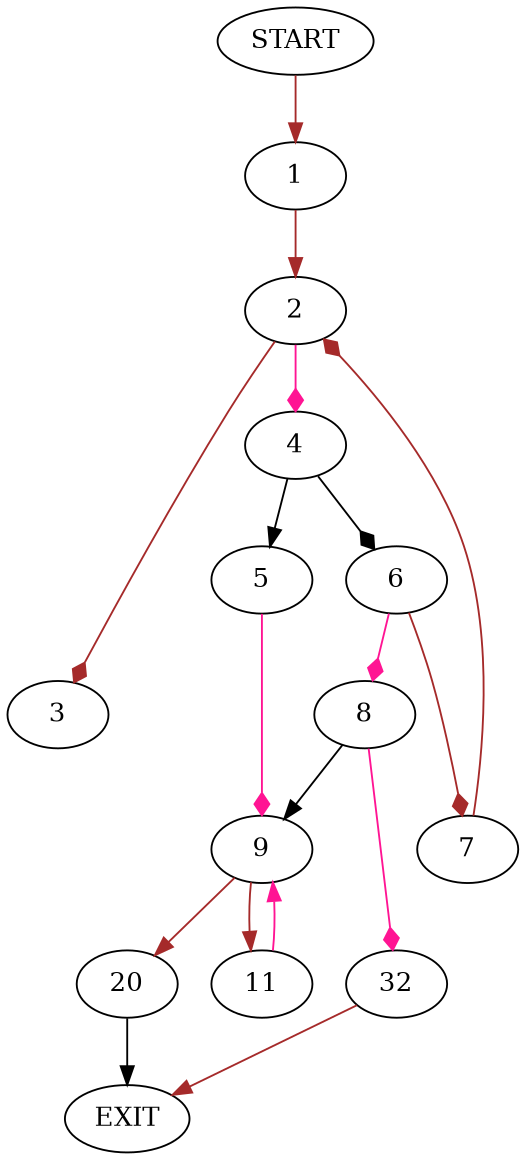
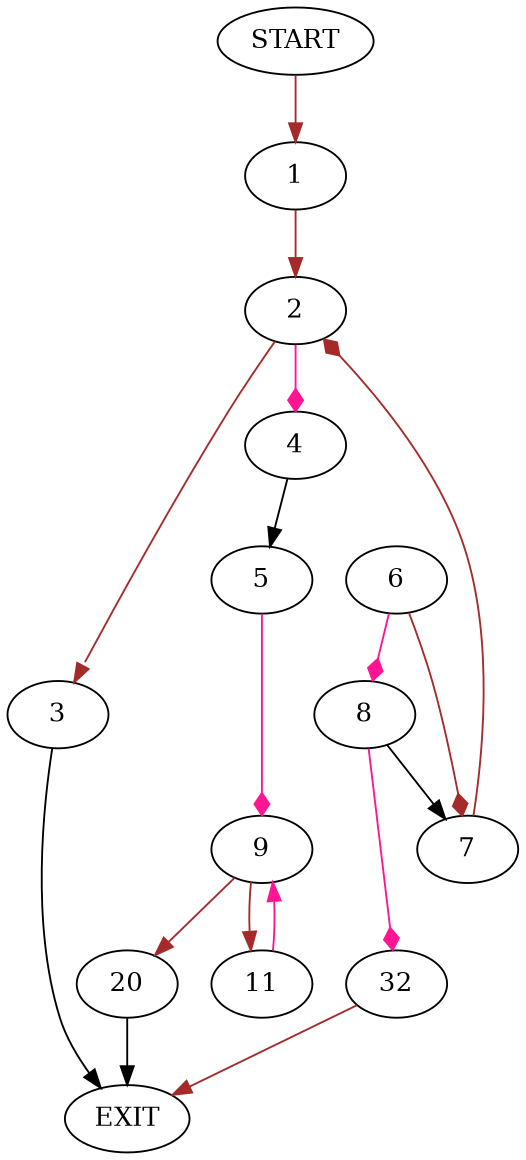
edge "2" -> "3": arrowhead diamond -> normal
edge "4" -> "6": removed
edge "8" -> "9": now "8" -> "7"
edge "3" -> "EXIT": added
